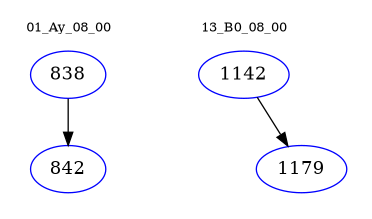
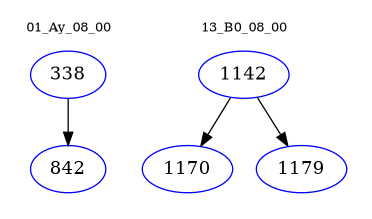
node "838": label "838" -> "338"
node "1170": added
